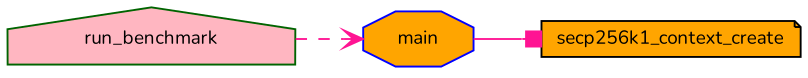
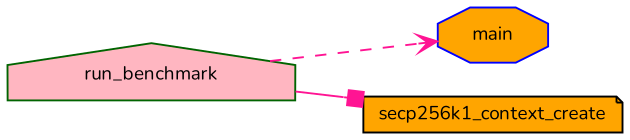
edge "main" -> "secp256k1_context_create": now "run_benchmark" -> "secp256k1_context_create"
